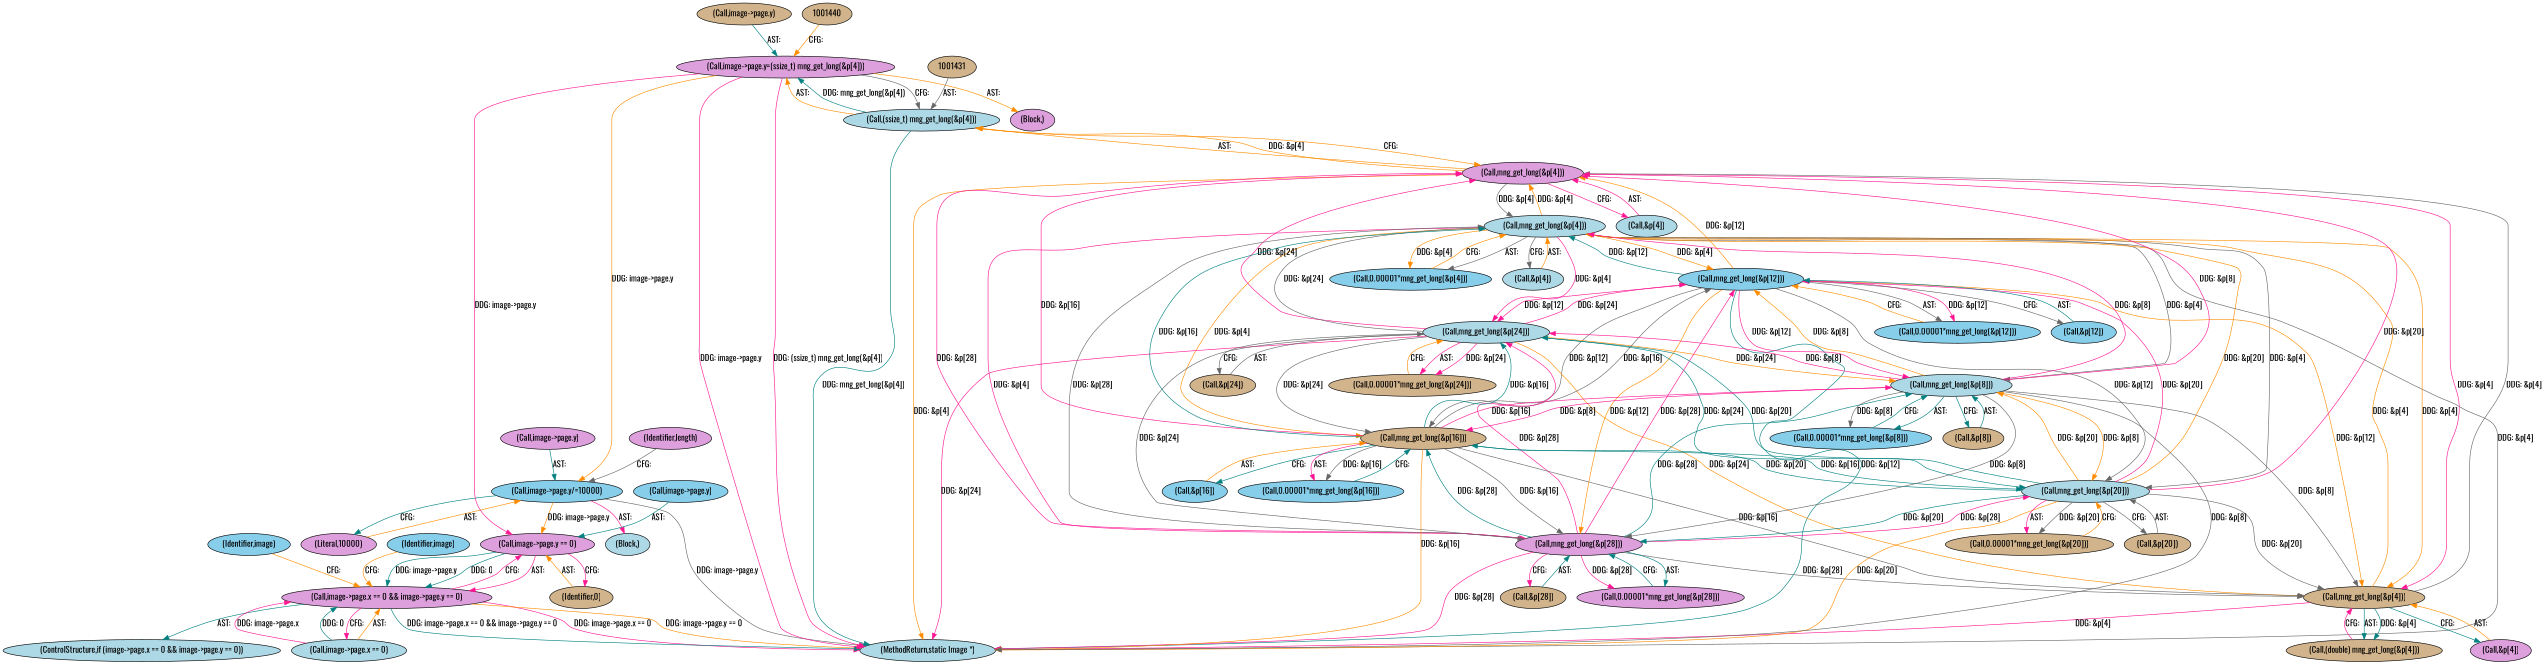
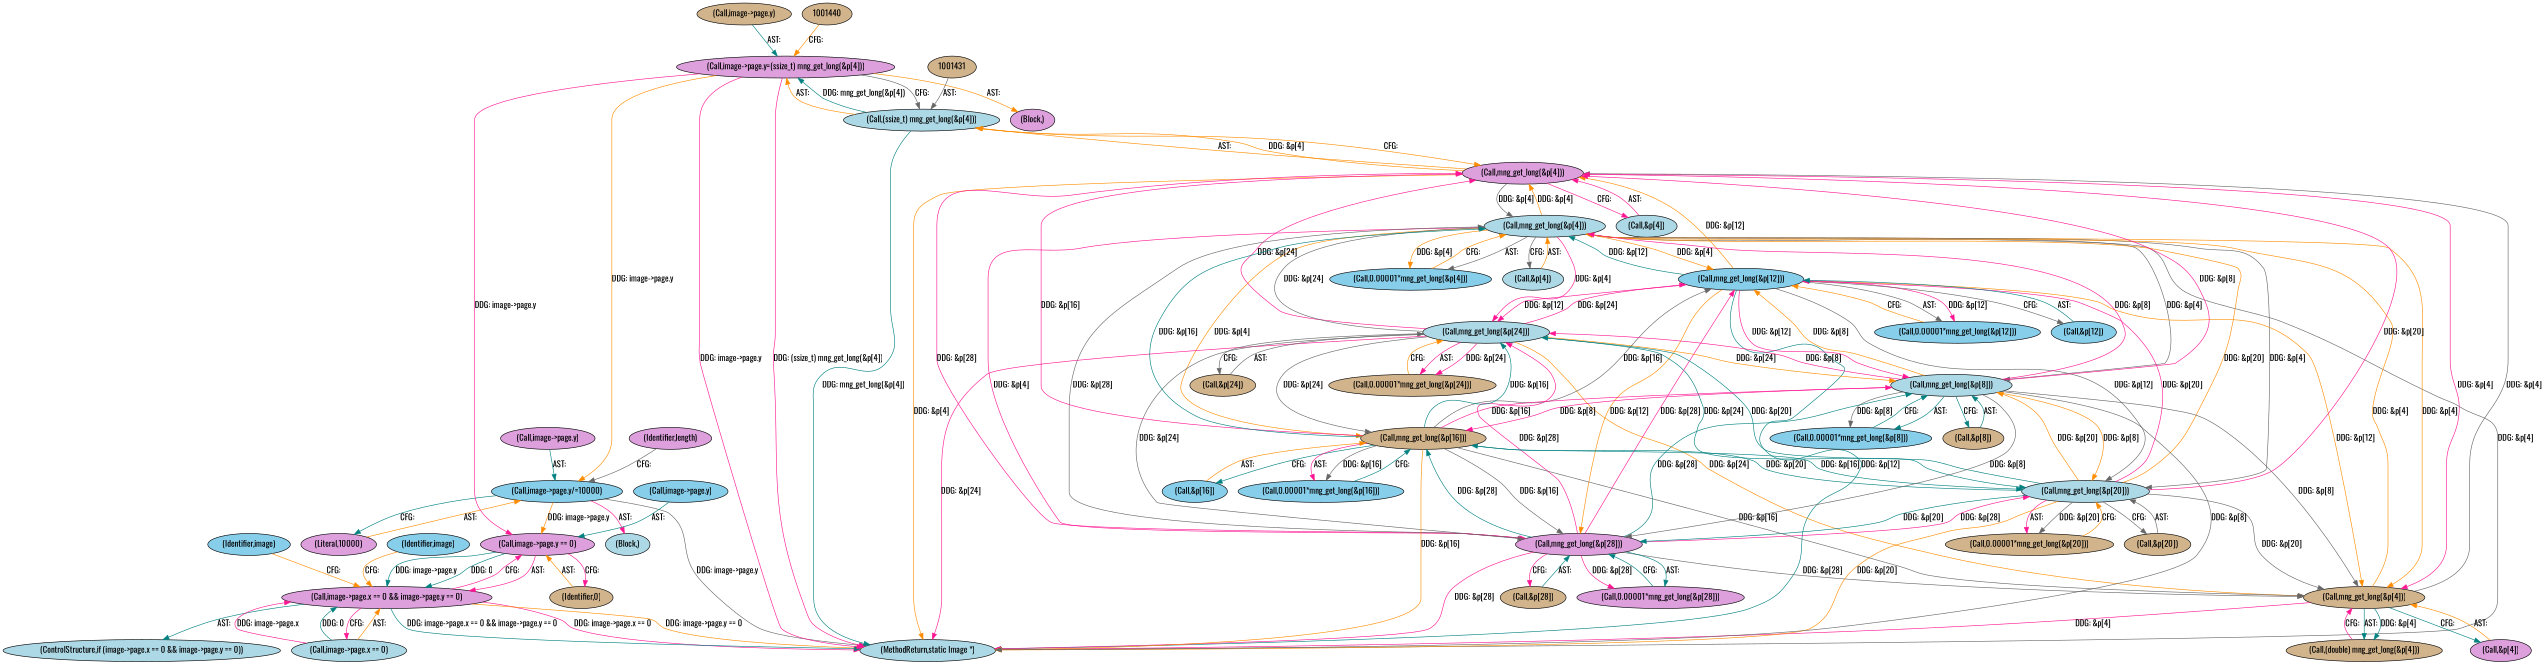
edge "(Call,mng_get_long(&p[12]))" -> "(Call,mng_get_long(&p[16]))": removed, label "DDG: &p[12]"
